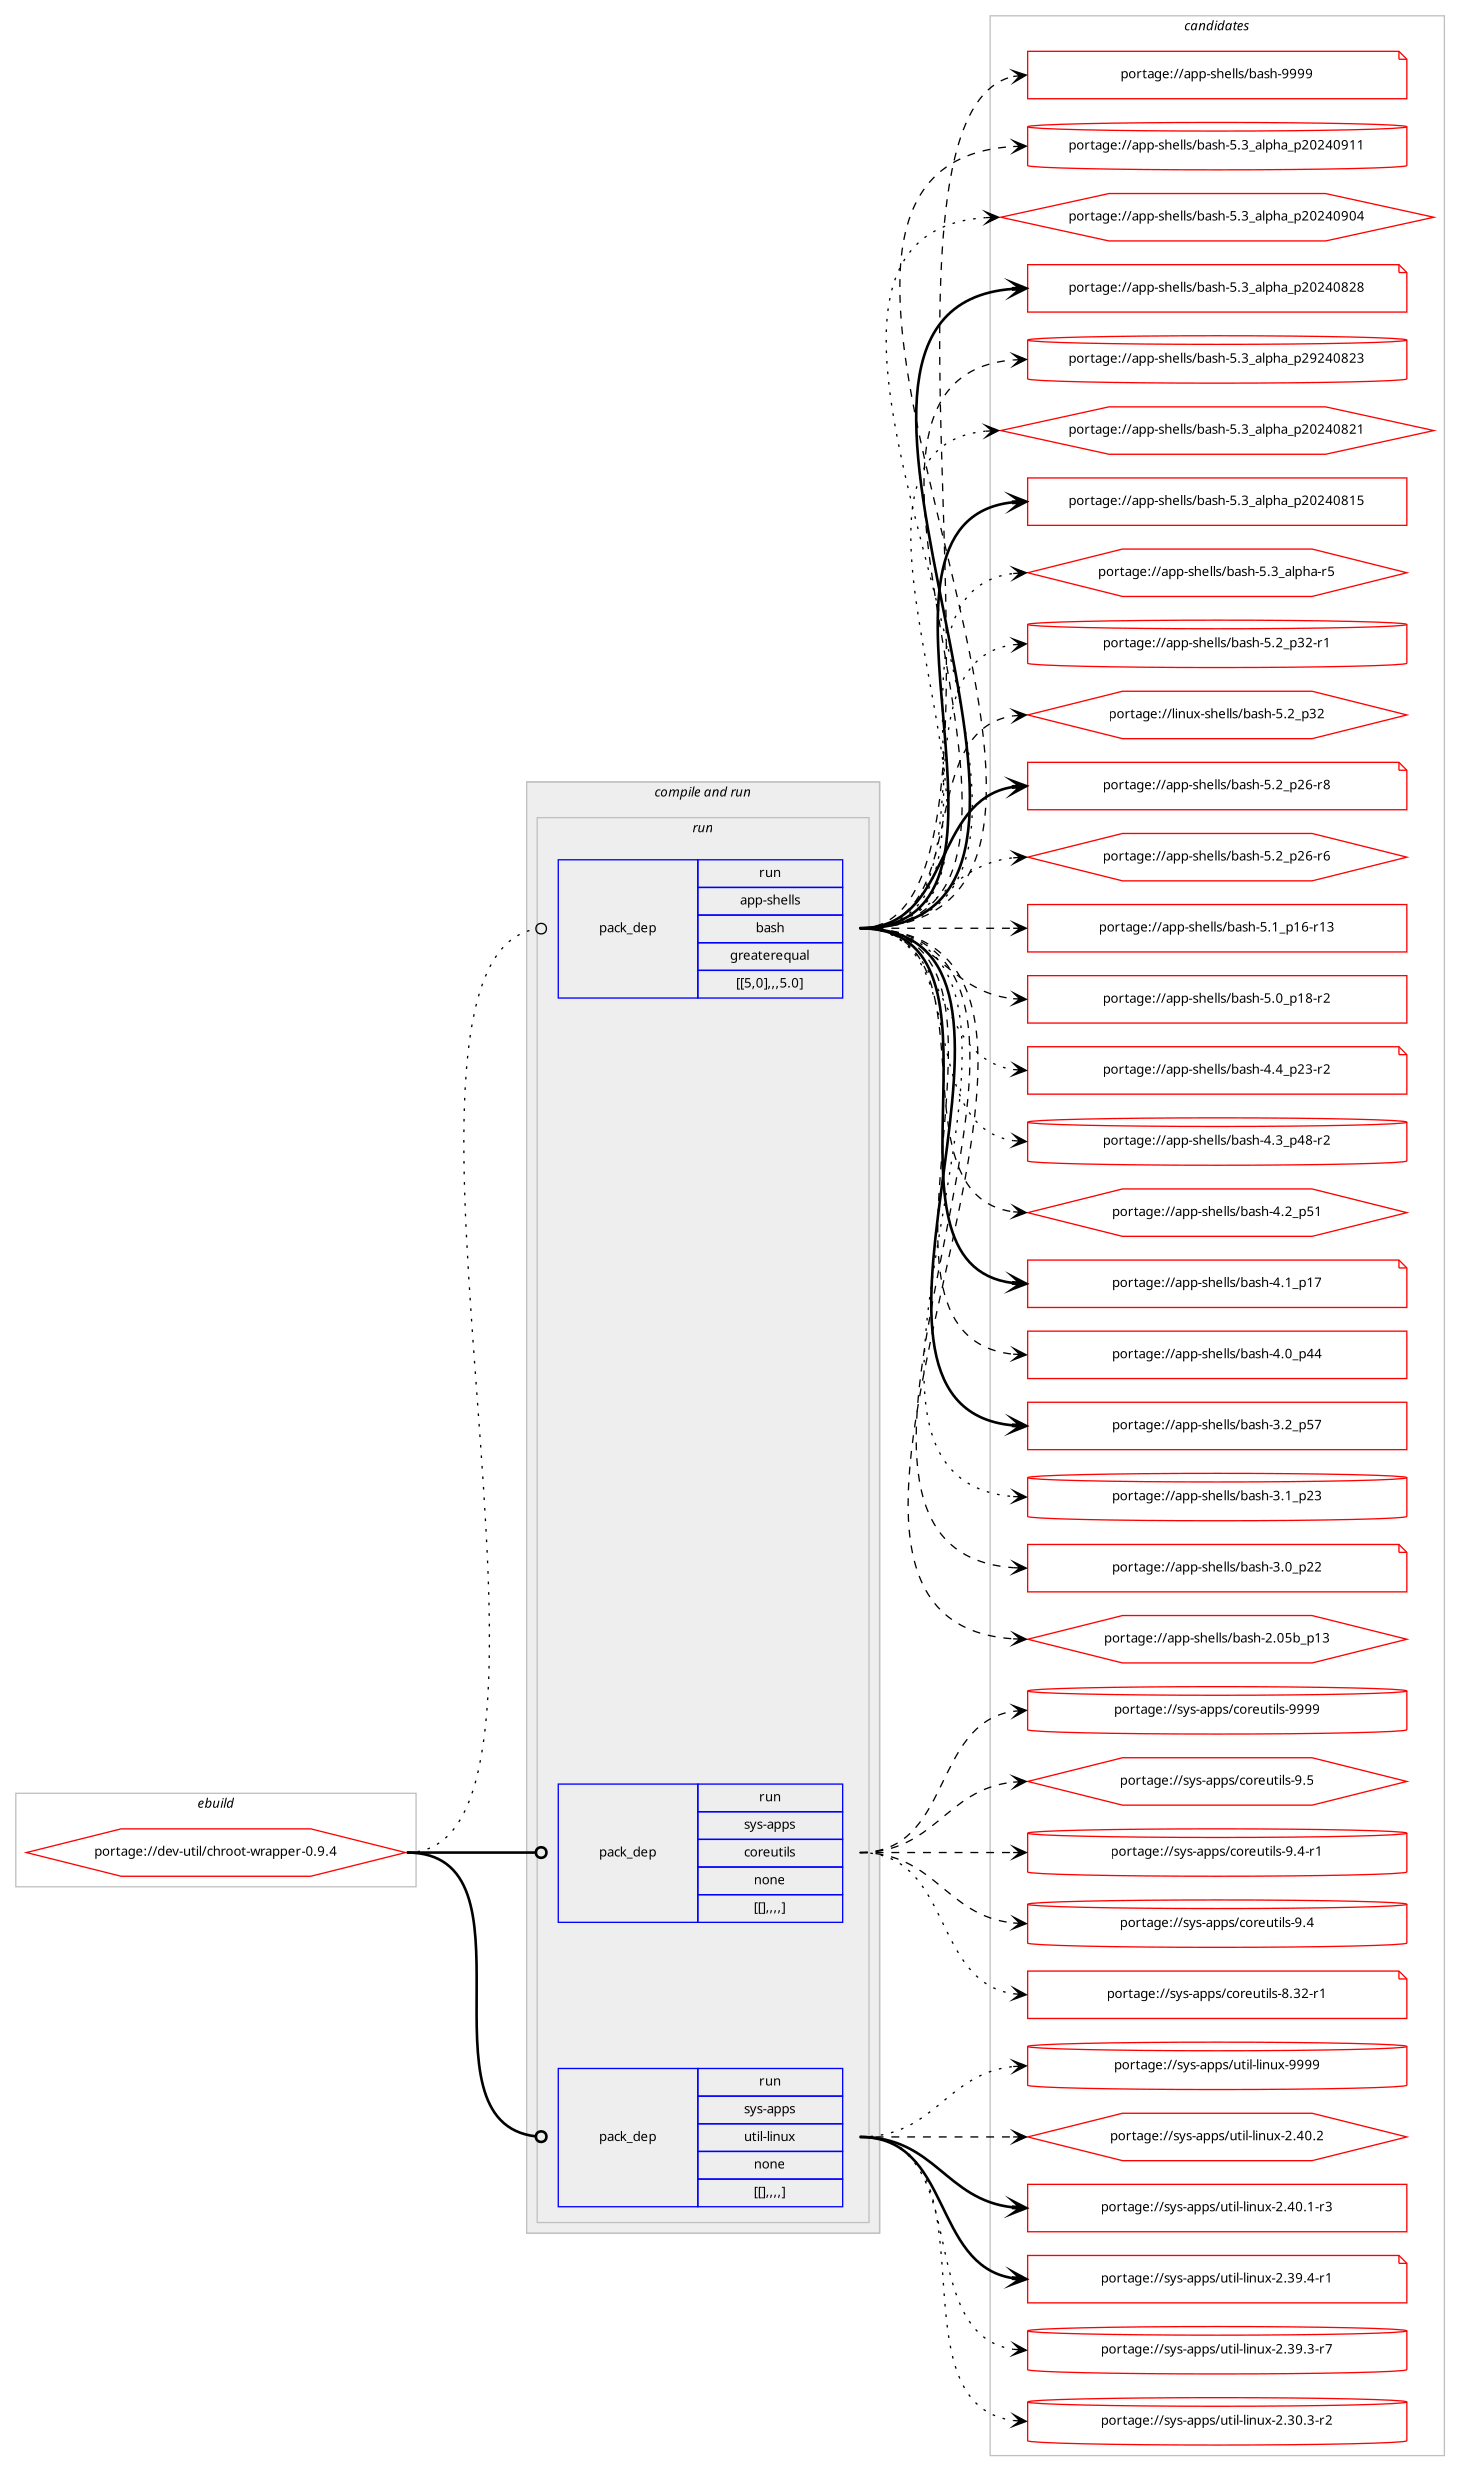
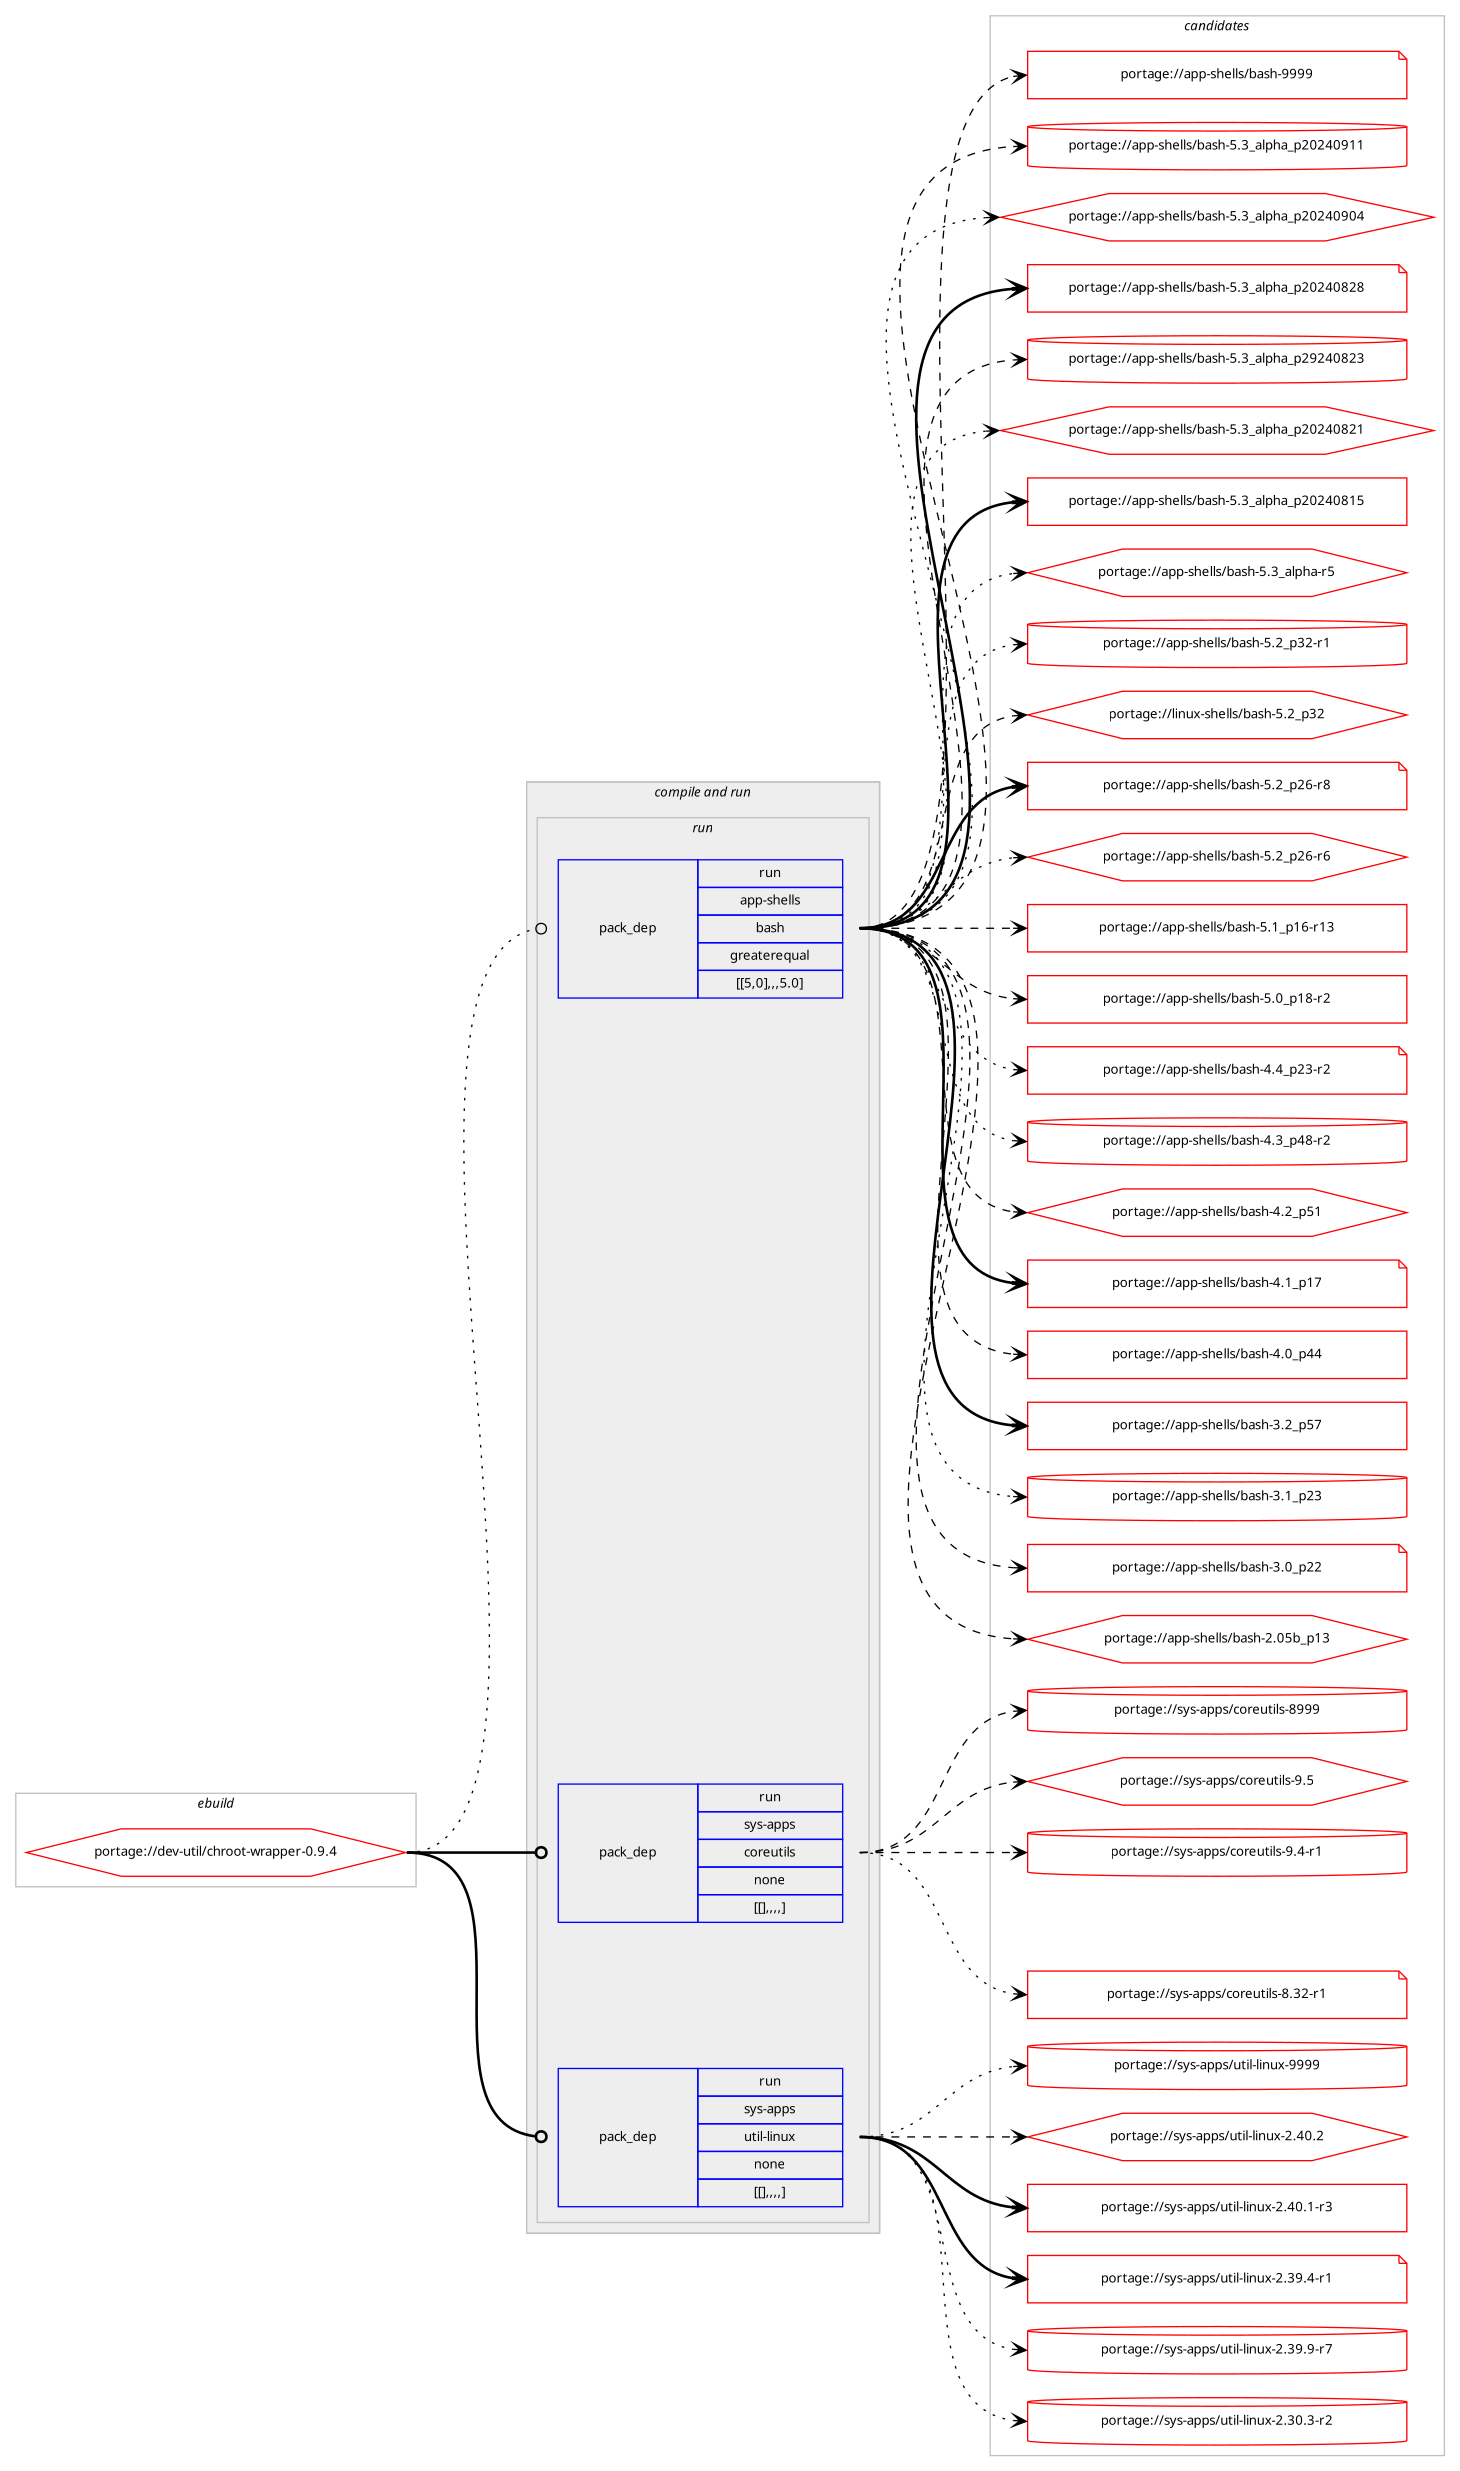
node "portage://sys-apps/coreutils-9999": label "portage://sys-apps/coreutils-9999" -> "portage://sys-apps/coreutils-8999"
node "portage://sys-apps/coreutils-9.4": removed
node "portage://sys-apps/util-linux-2.39.3-r7": label "portage://sys-apps/util-linux-2.39.3-r7" -> "portage://sys-apps/util-linux-2.39.9-r7"
